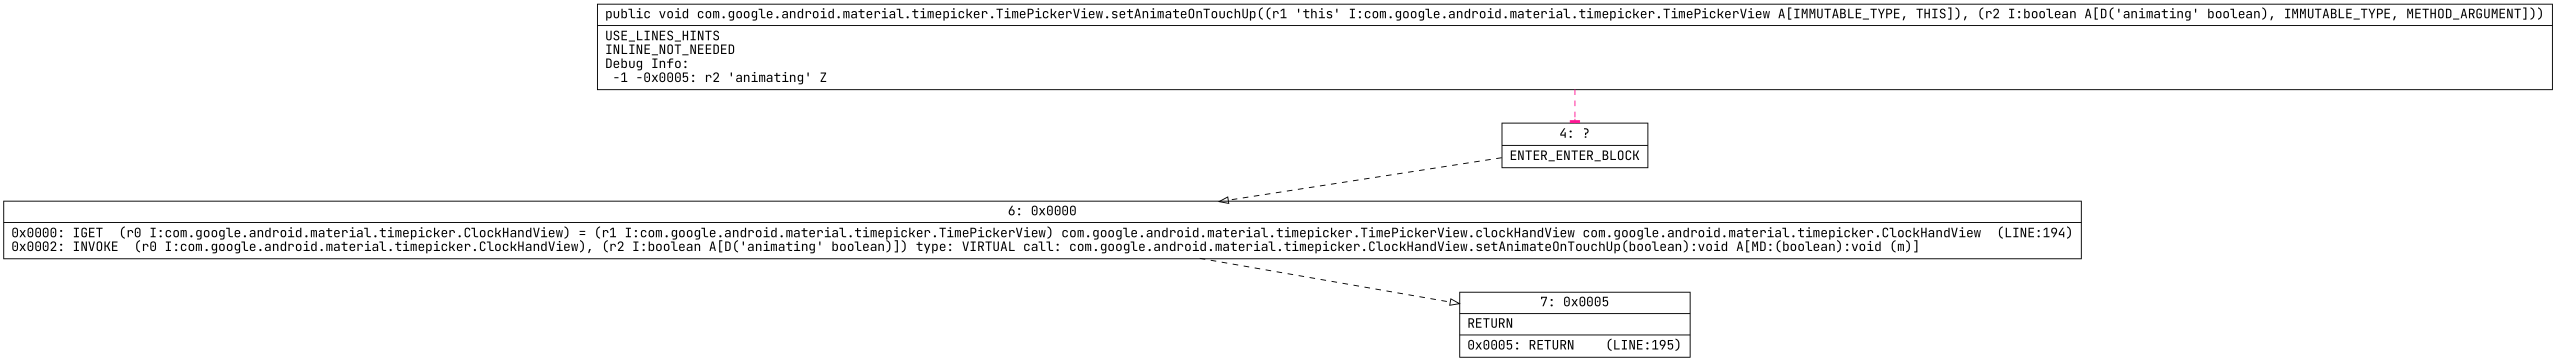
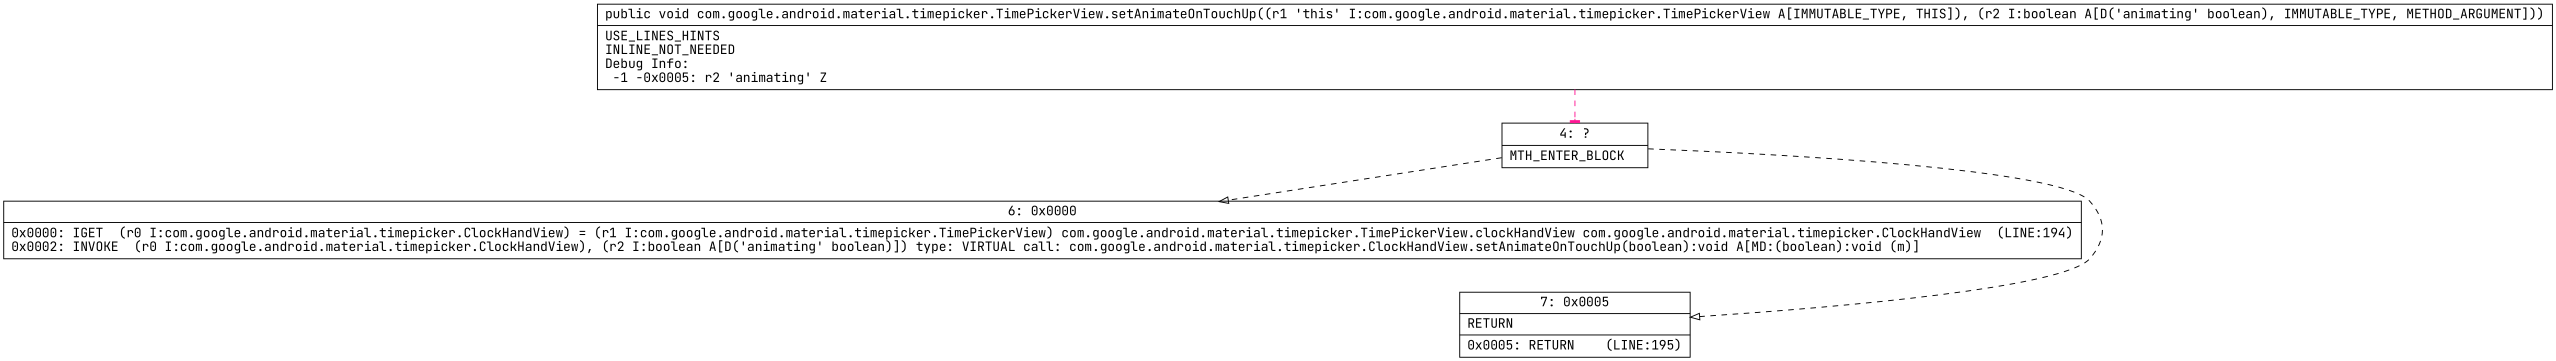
node "4: ?": text "ENTER_ENTER_BLOCK" -> "MTH_ENTER_BLOCK"
edge "6: 0x0000" -> "7: 0x0005": now "4: ?" -> "7: 0x0005"
